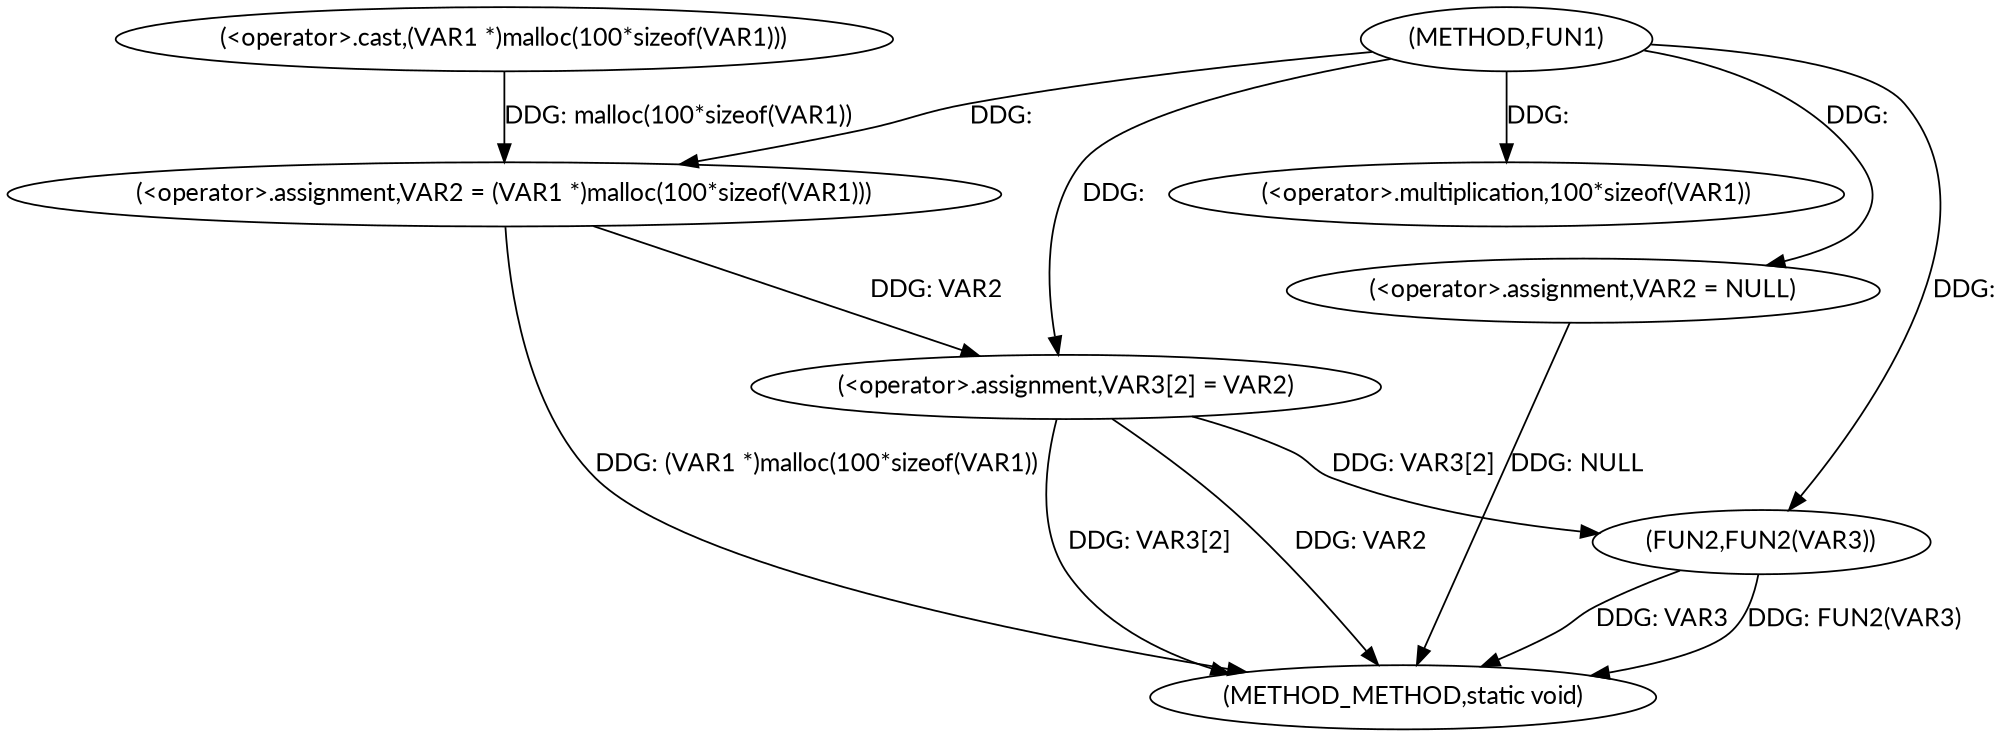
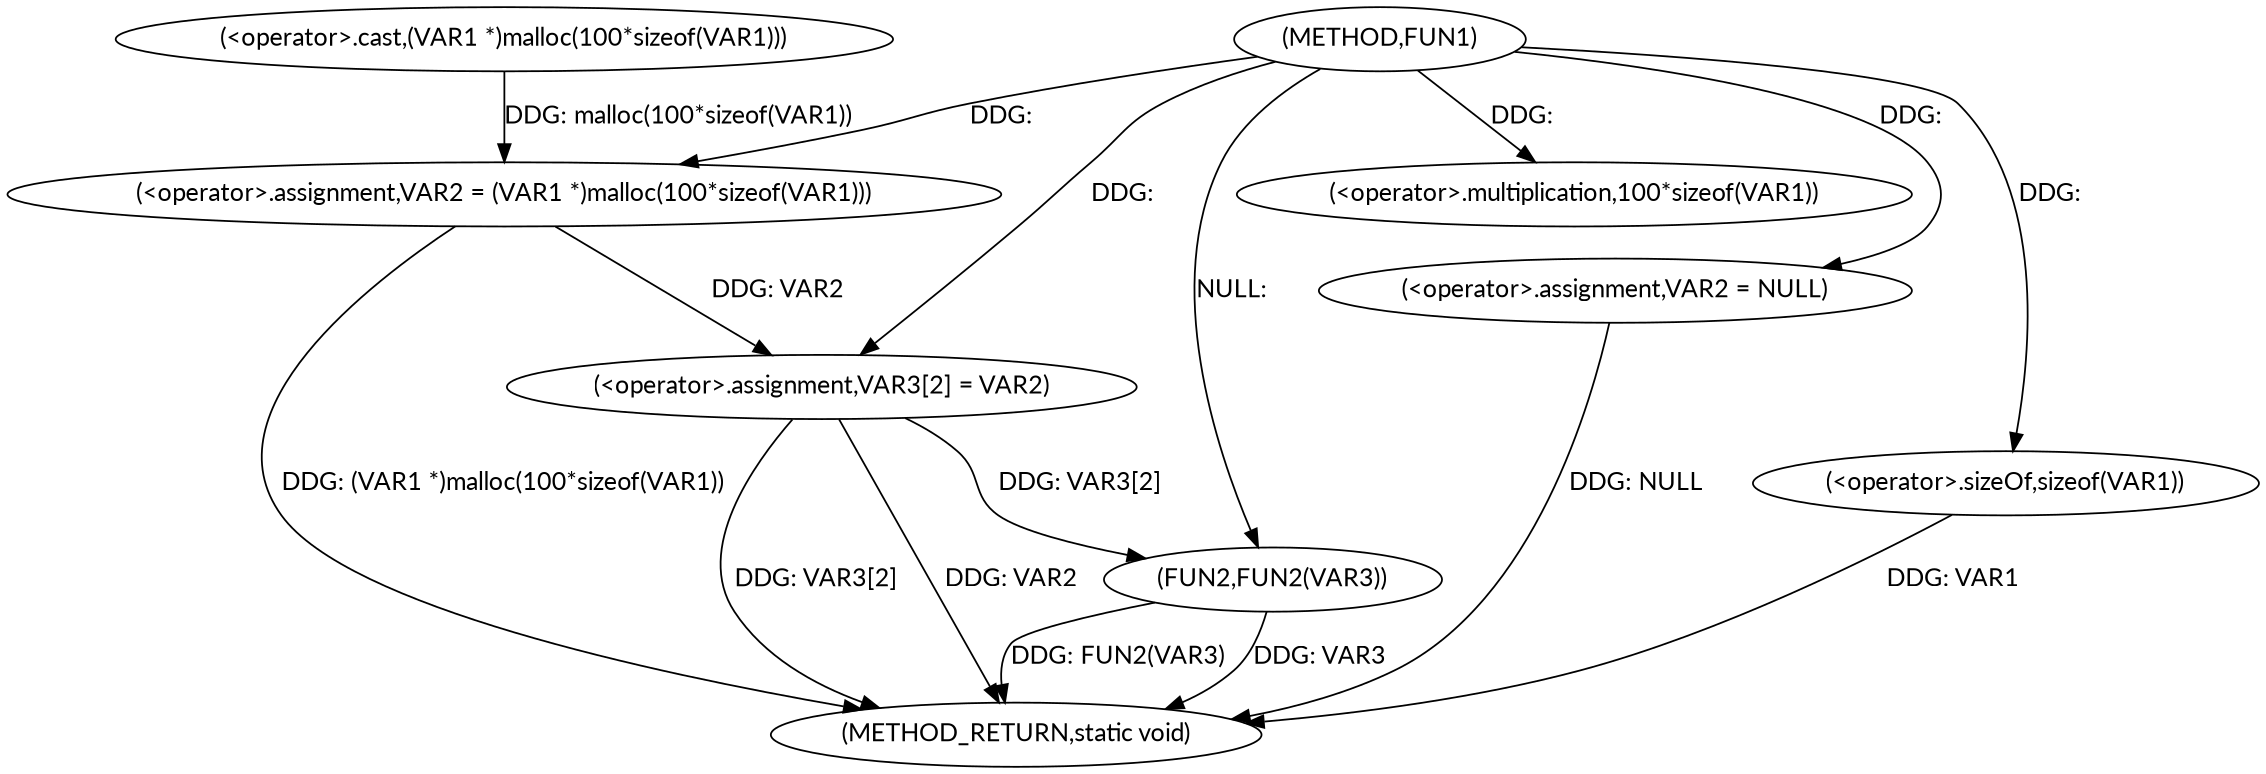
edge "(METHOD,FUN1)" -> "(FUN2,FUN2(VAR3))": label "DDG: " -> "NULL: "
node "(<operator>.sizeOf,sizeof(VAR1))": added
node "(METHOD_METHOD,static void)": label "(METHOD_METHOD,static void)" -> "(METHOD_RETURN,static void)"
